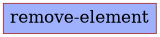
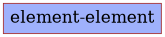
node "remove-element": label "remove-element" -> "element-element"
